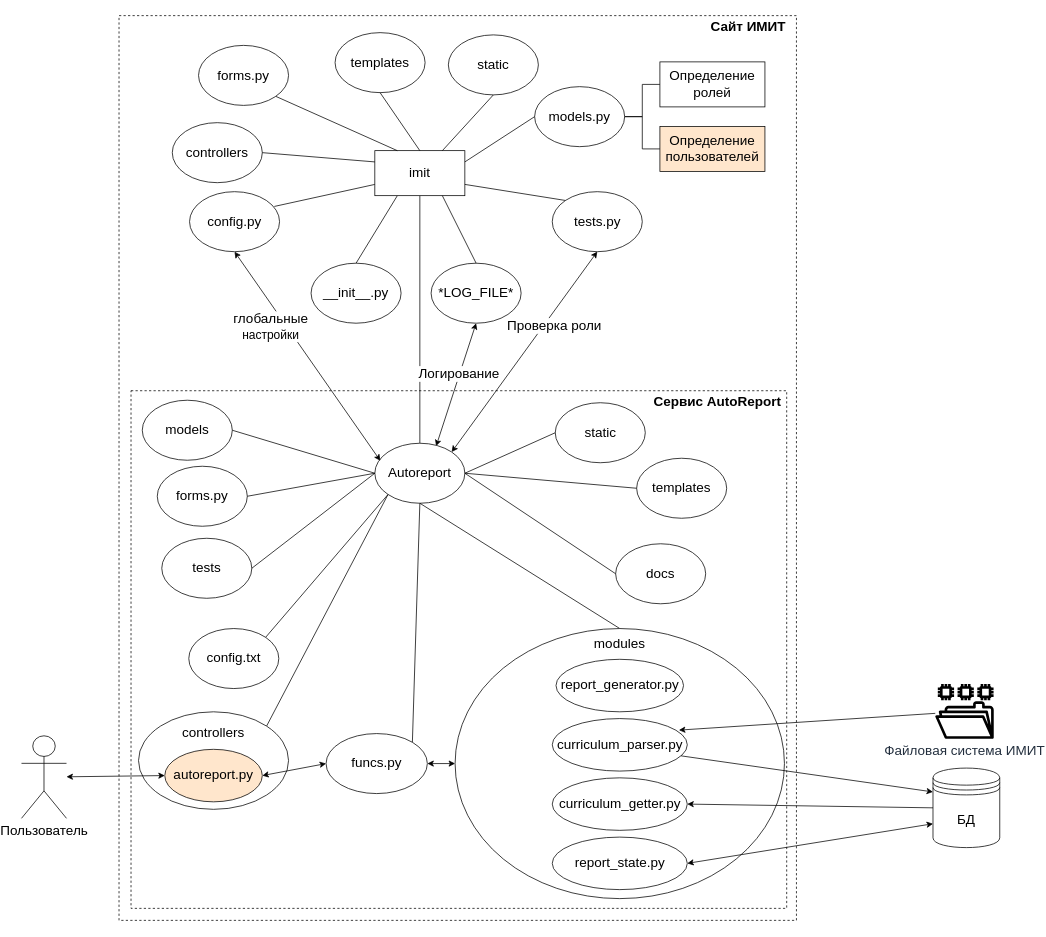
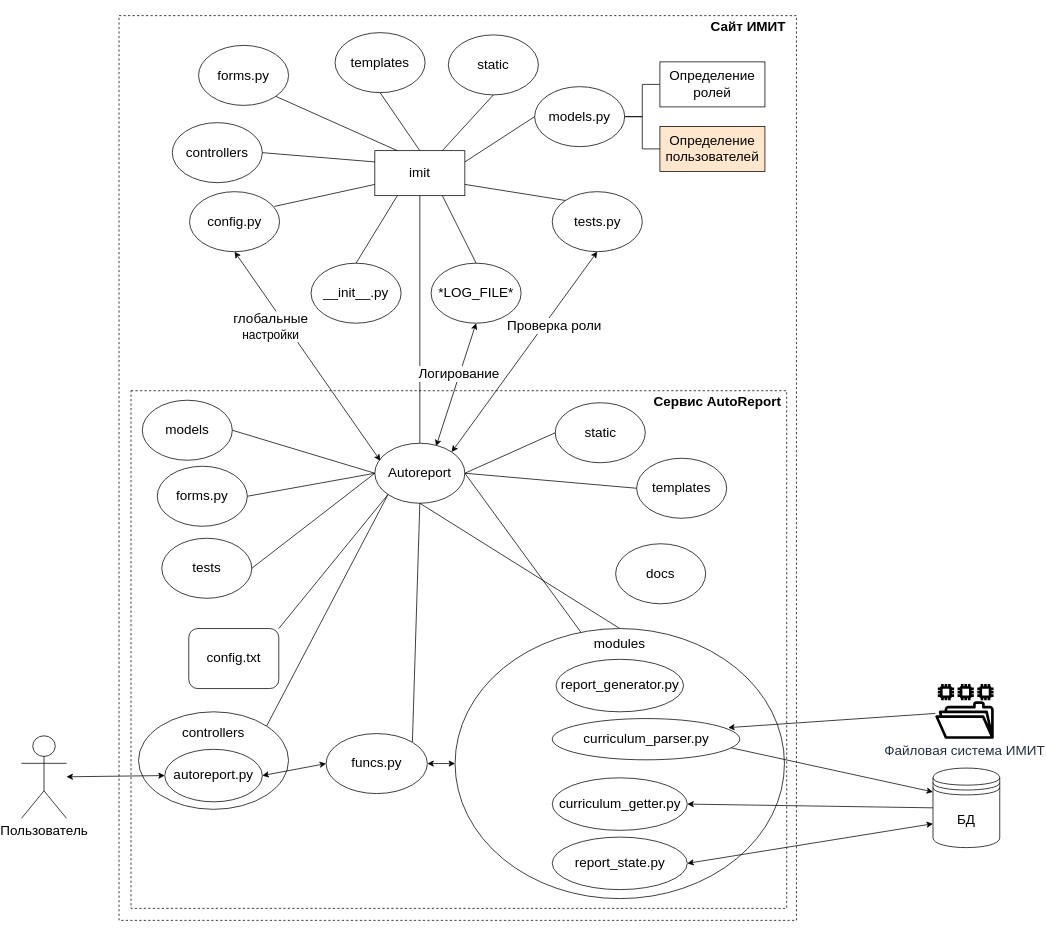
edge "Autoreport" -- "docs": now "Autoreport" -- "report_generator.py"
node "config.txt": shape ellipse -> rounded rectangle
node "curriculum_parser.py": size 135x53 -> 188x41
node "autoreport.py": fillcolor #ffe6cc -> #ffffff
